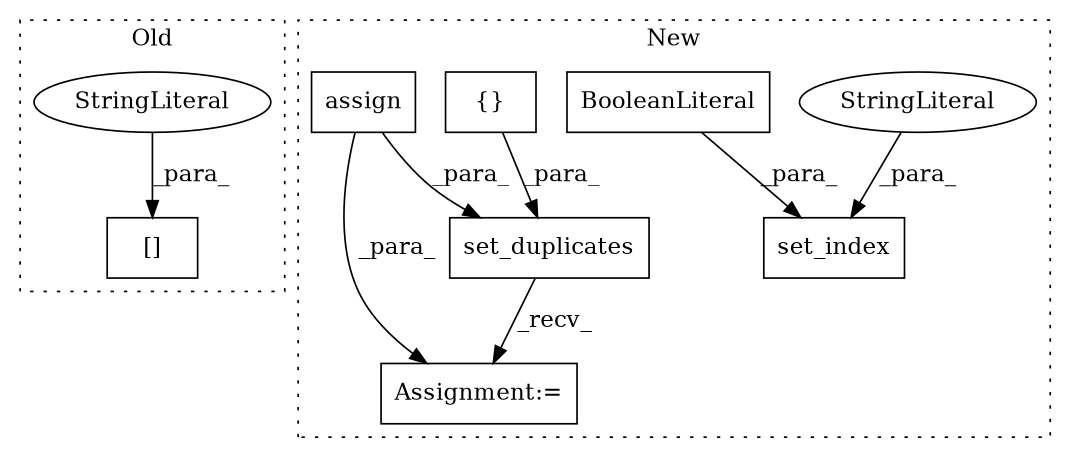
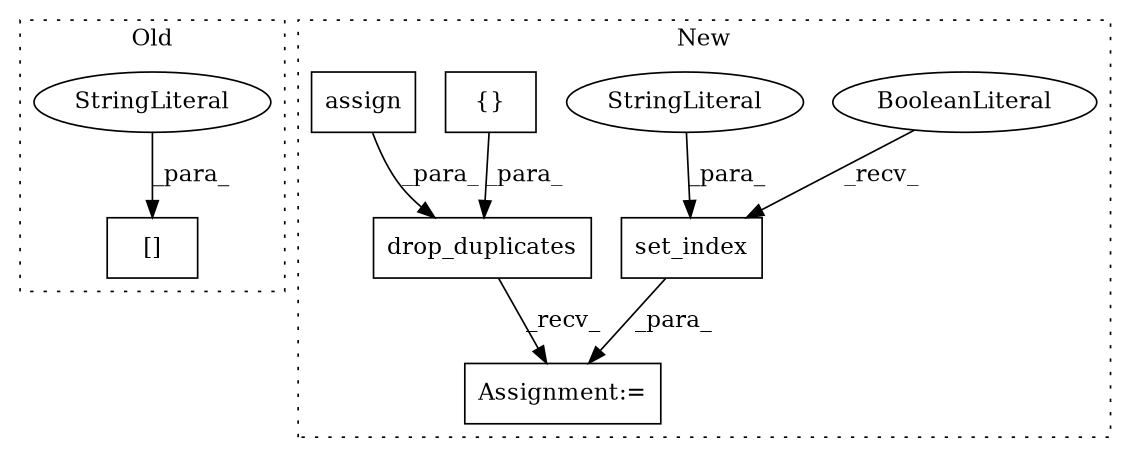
node "BooleanLiteral": shape box -> ellipse
edge "BooleanLiteral" -> "set_index": label "_para_" -> "_recv_"
node "set_duplicates": label "set_duplicates" -> "drop_duplicates"
edge "assign" -> "Assignment:=": now "set_index" -> "Assignment:="
